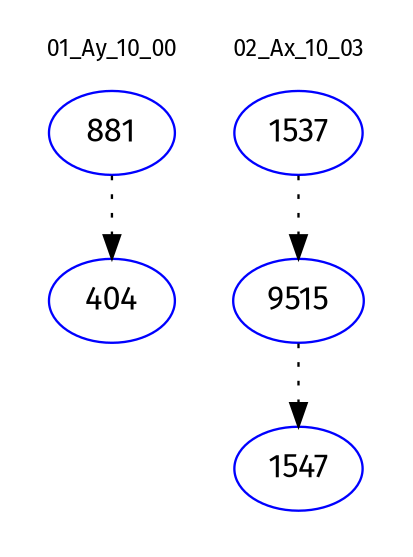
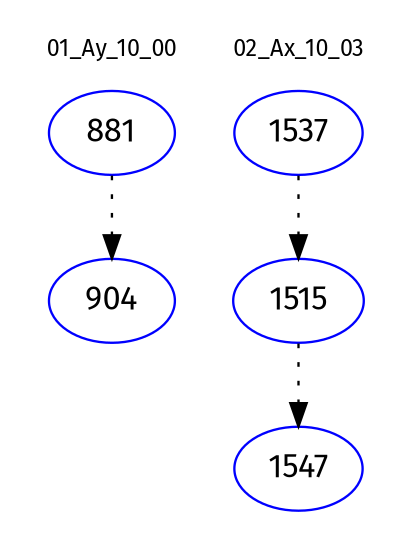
node "404": label "404" -> "904"
node "9515": label "9515" -> "1515"
